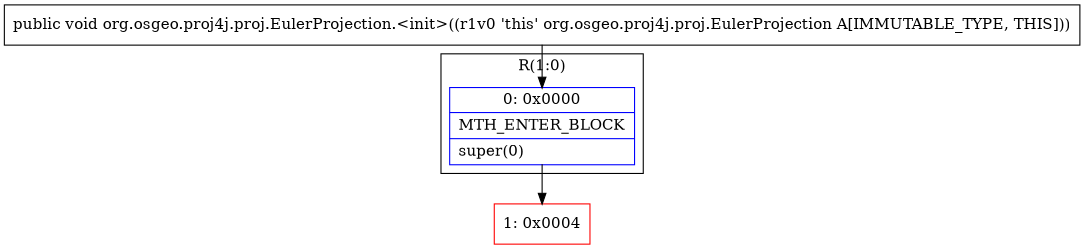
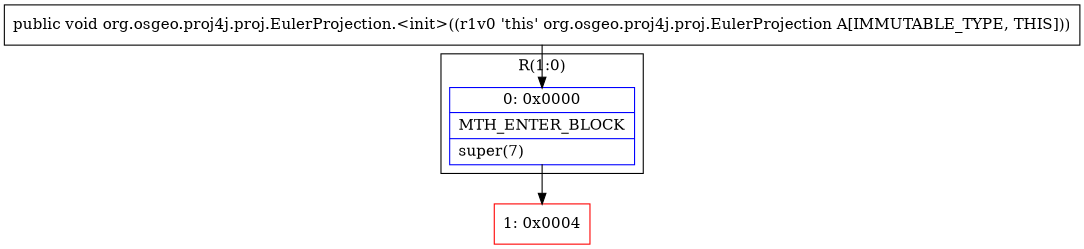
node "0: 0x0000": text "super(0)" -> "super(7)"
